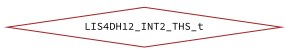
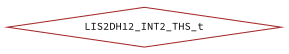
node "LIS4DH12_INT2_THS_t": label "LIS4DH12_INT2_THS_t" -> "LIS2DH12_INT2_THS_t"
